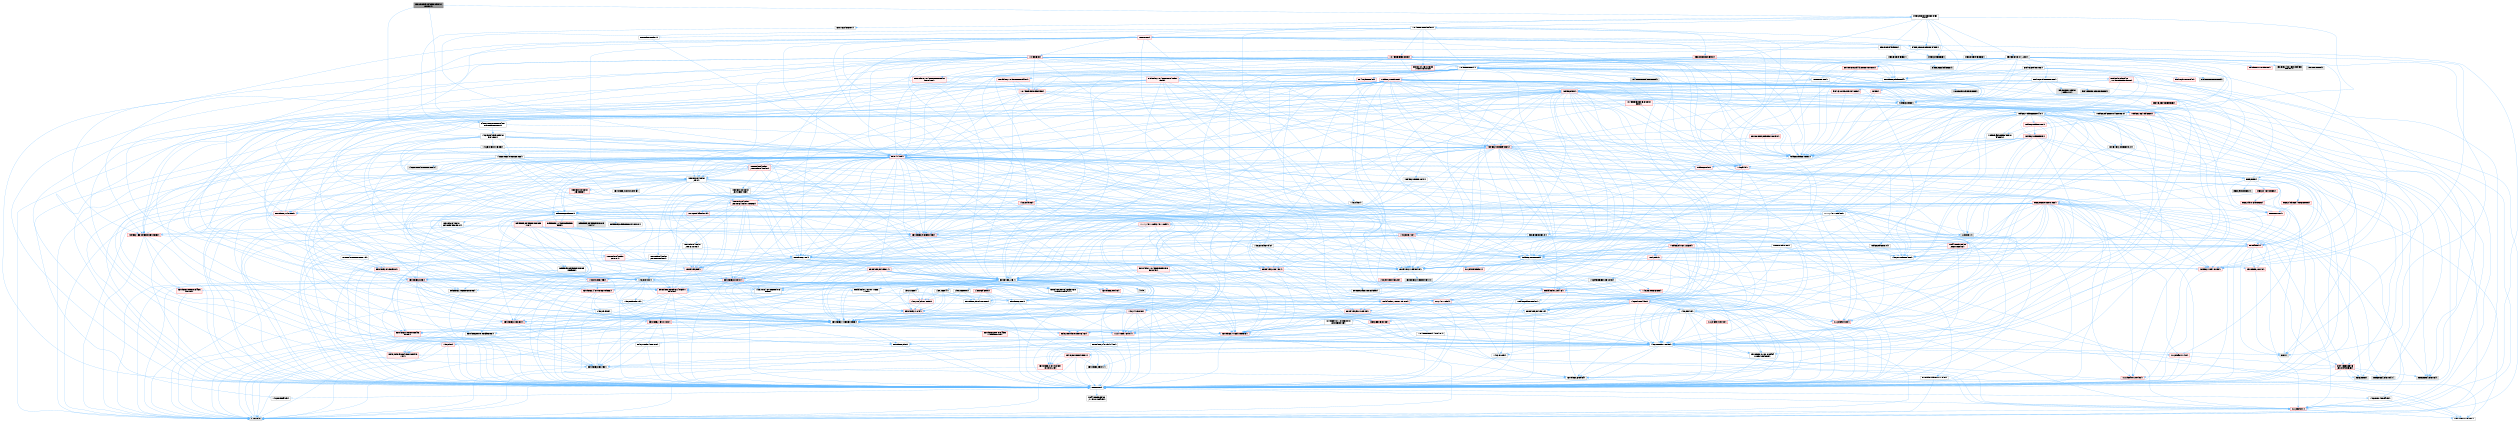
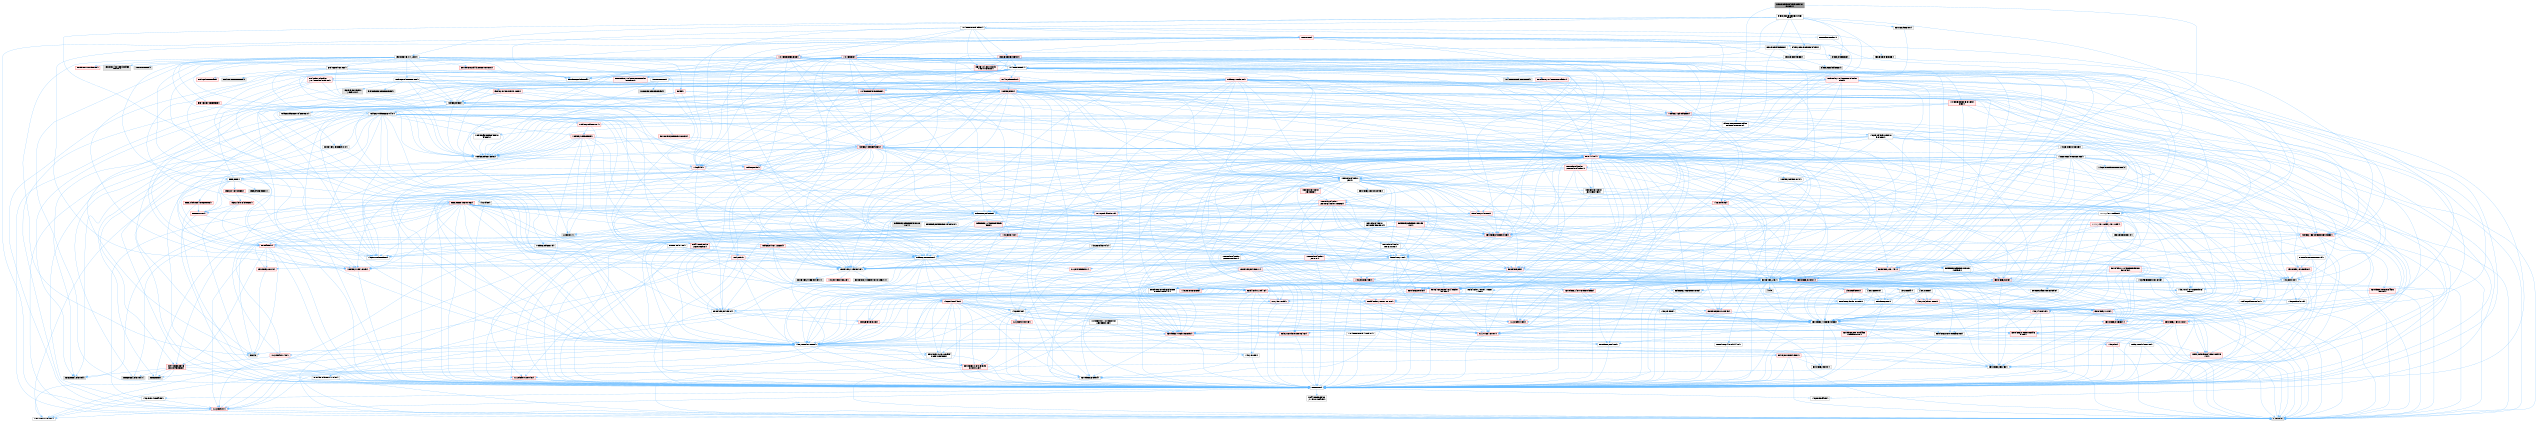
edge "Styling/SlateColor.h" -> "Internationalization /Text.h": now "MovieSceneTrack.h" -> "Internationalization /Text.h"
node "Containers/UnrealStringIncludes.h.inl": added
node "Templates/Char.h": label "Templates/Char.h" -> "Templates/IsPointer.h"
